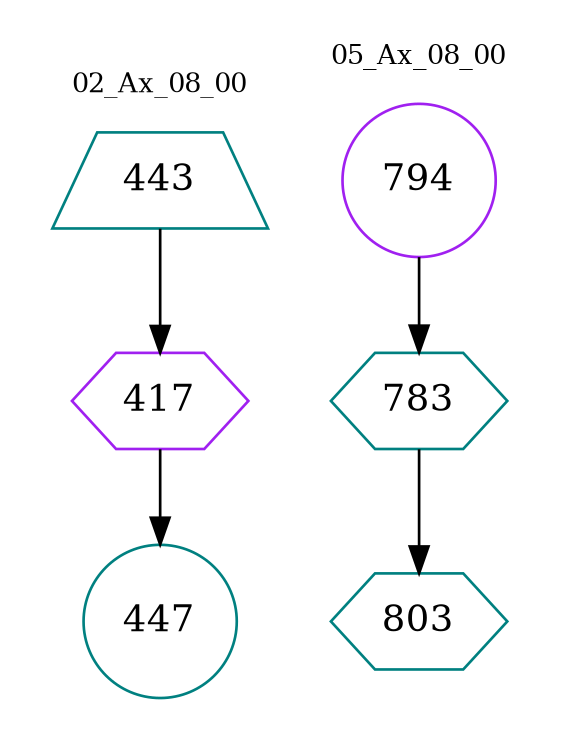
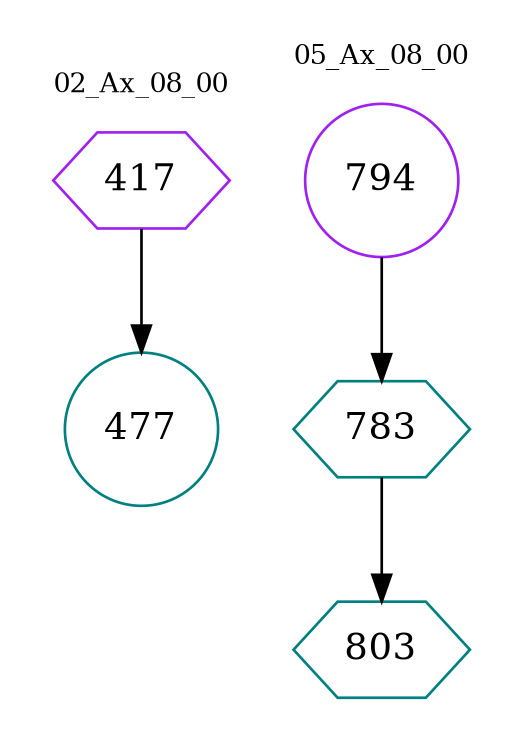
node "443": removed
node "447": label "447" -> "477"
